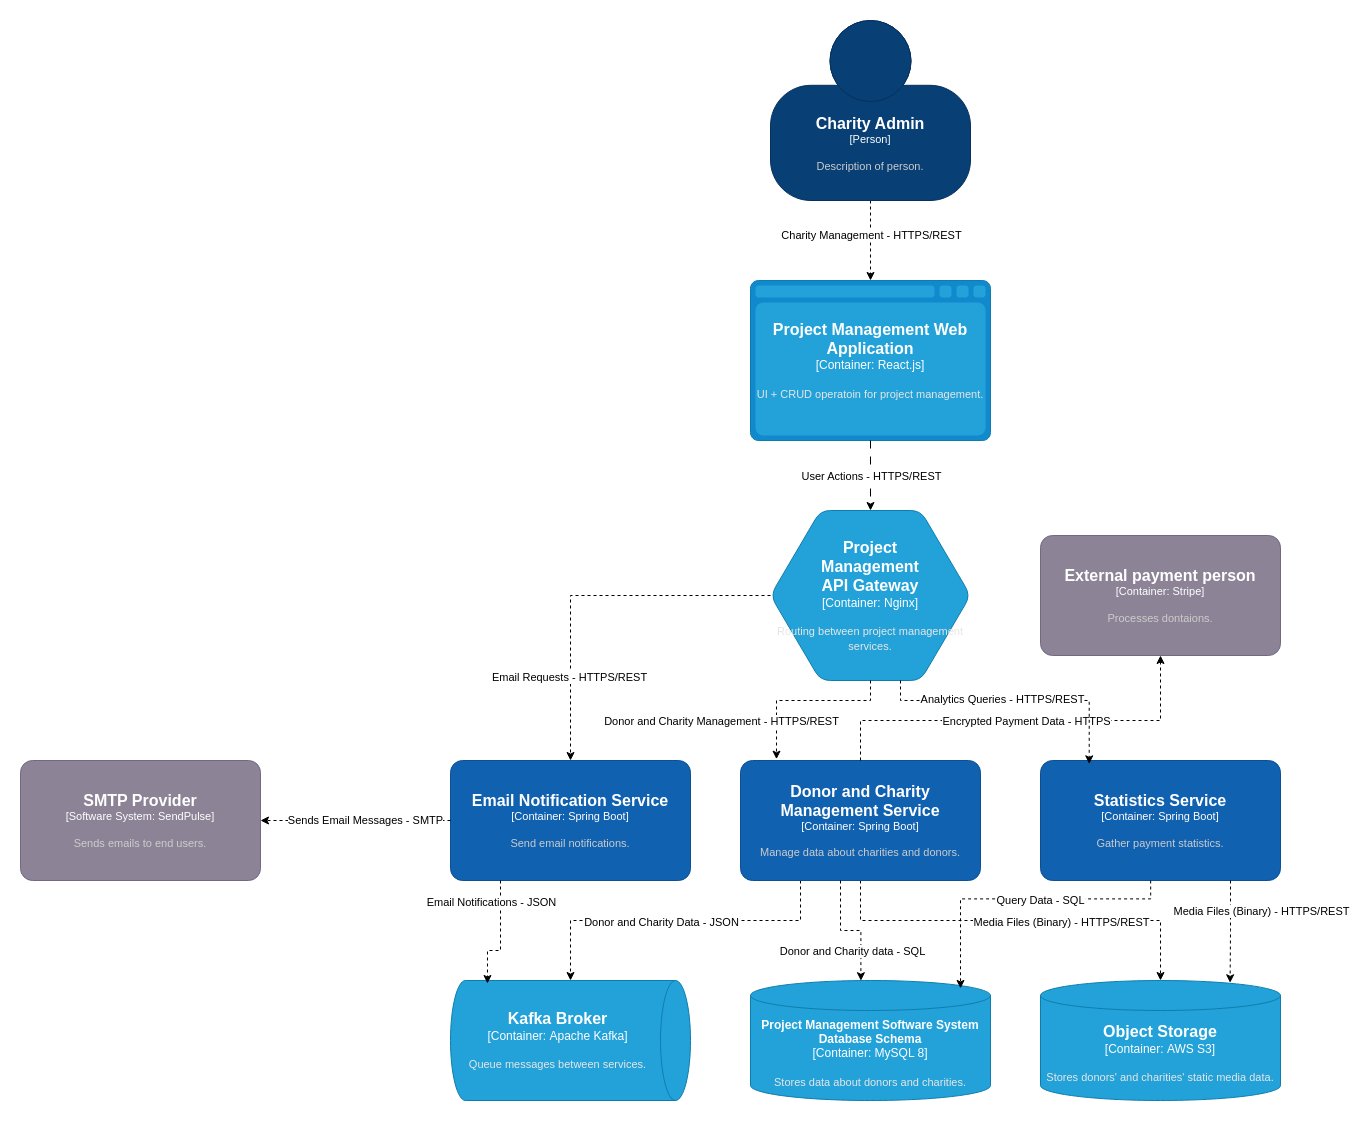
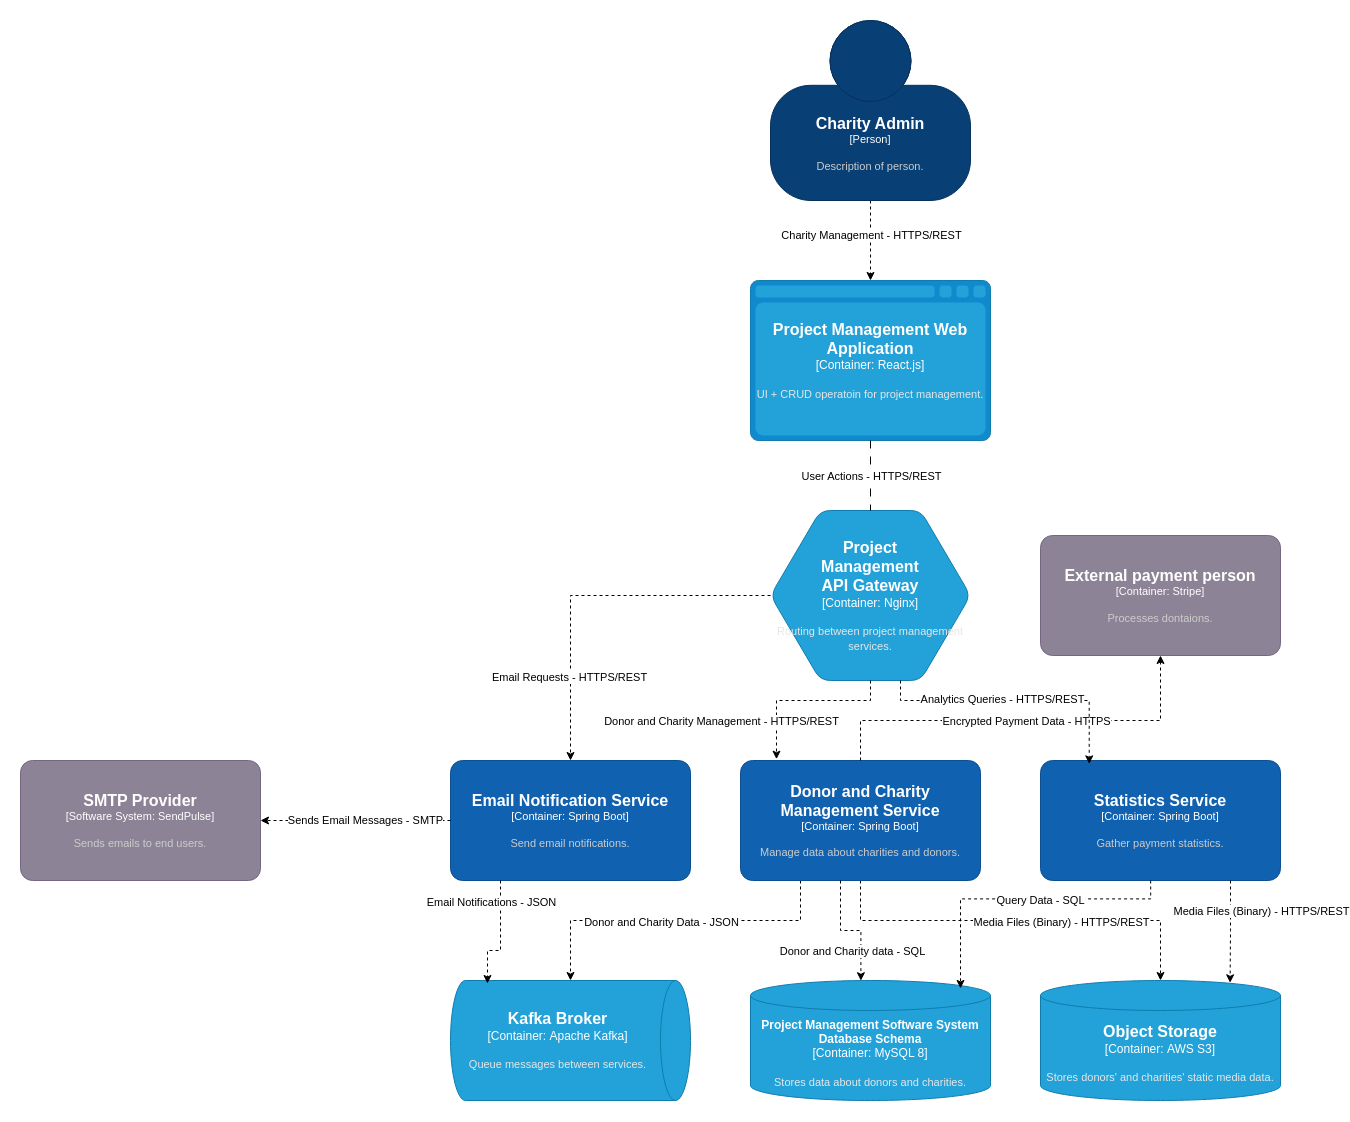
edge "Project Management Web Application [Container: React.js] UI + CRUD operatoin for project management." -> "Project Management API Gateway [Container: Nginx] Routing between project management services.": arrowhead classic -> none
